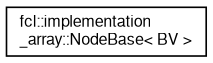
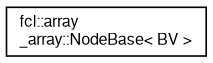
node "fcl::implementation _array::NodeBase< BV >": label "fcl::implementation _array::NodeBase< BV >" -> "fcl::array _array::NodeBase< BV >"
